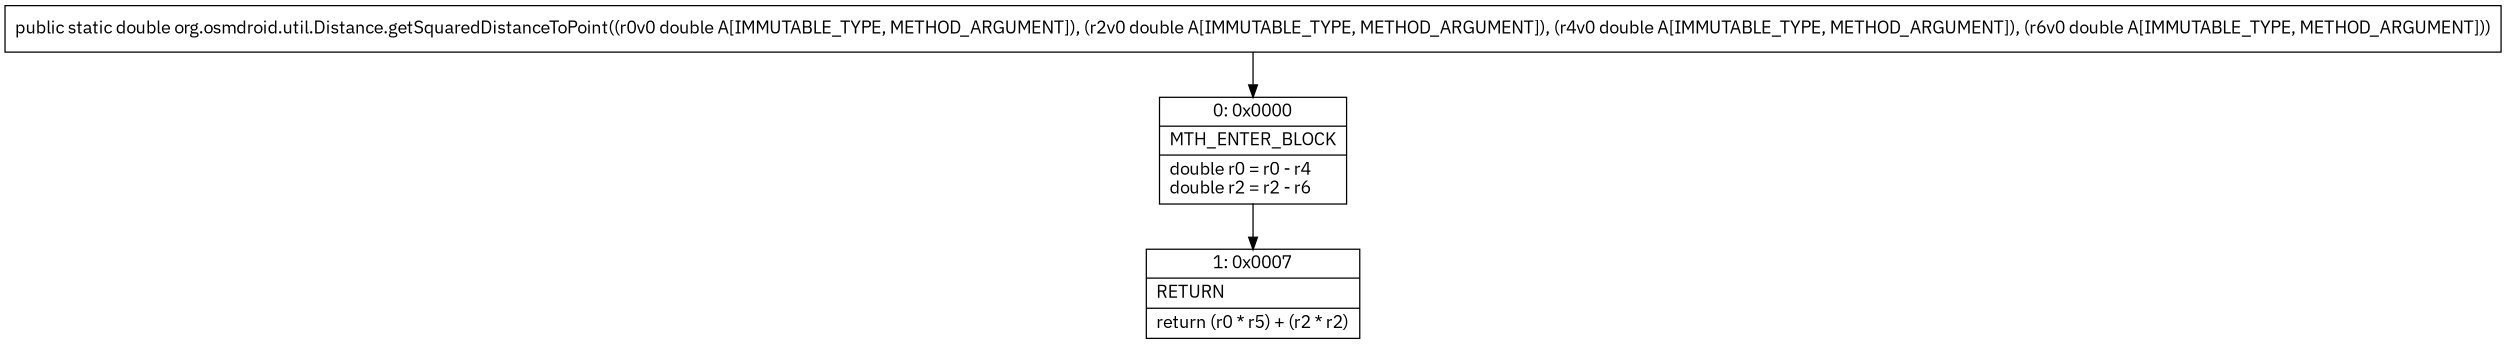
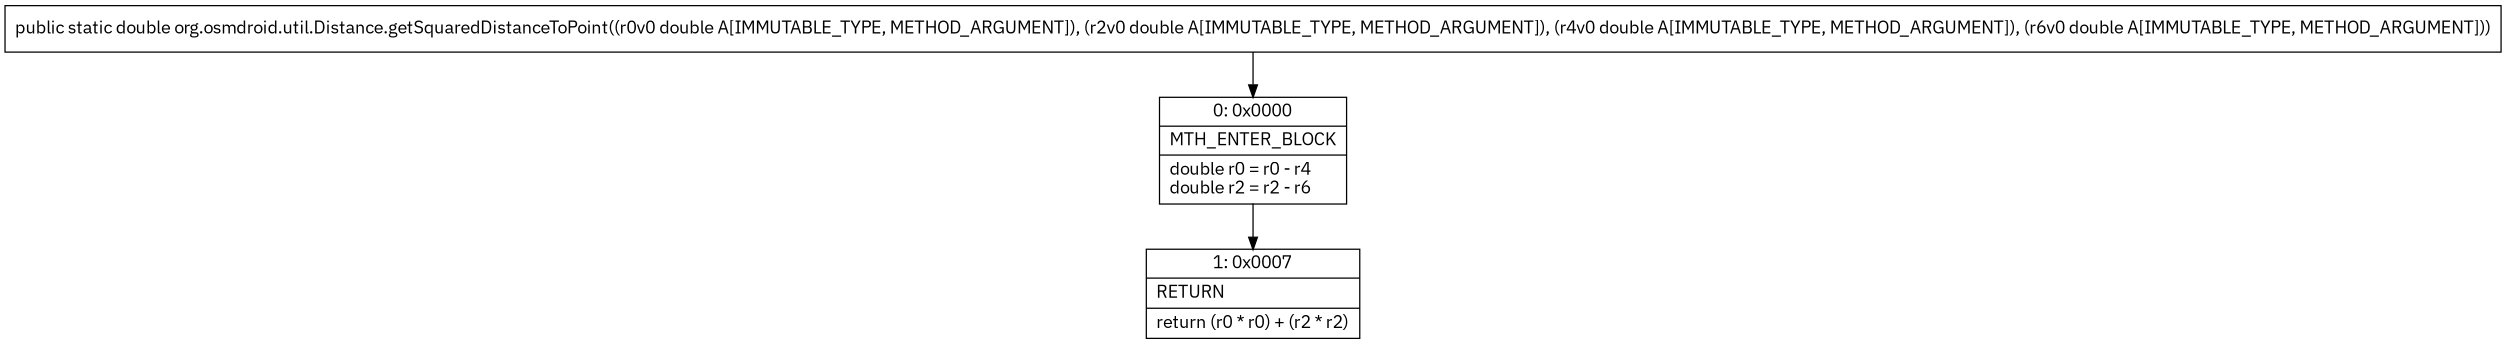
node "1: 0x0007": text "return (r0 * r5) + (r2 * r2)" -> "return (r0 * r0) + (r2 * r2)"
